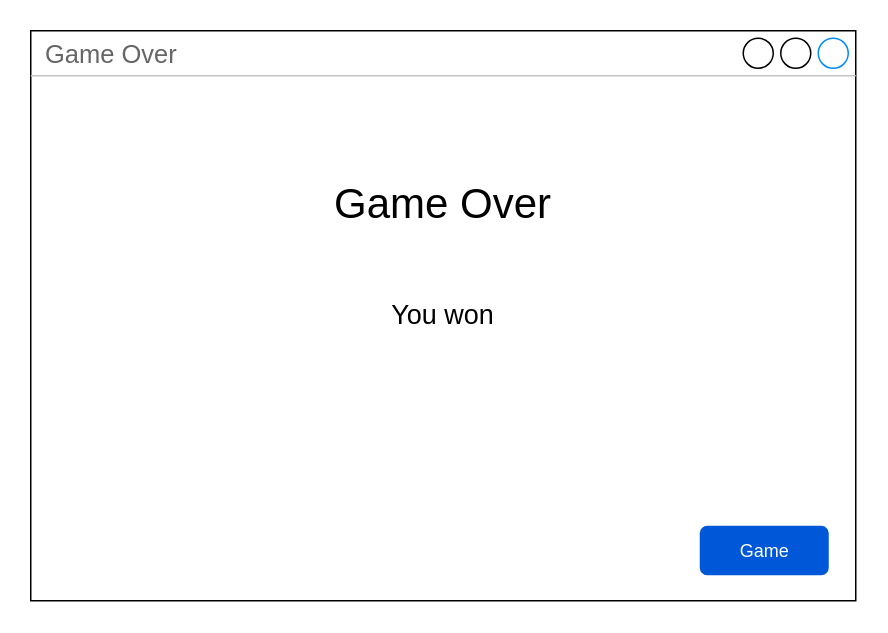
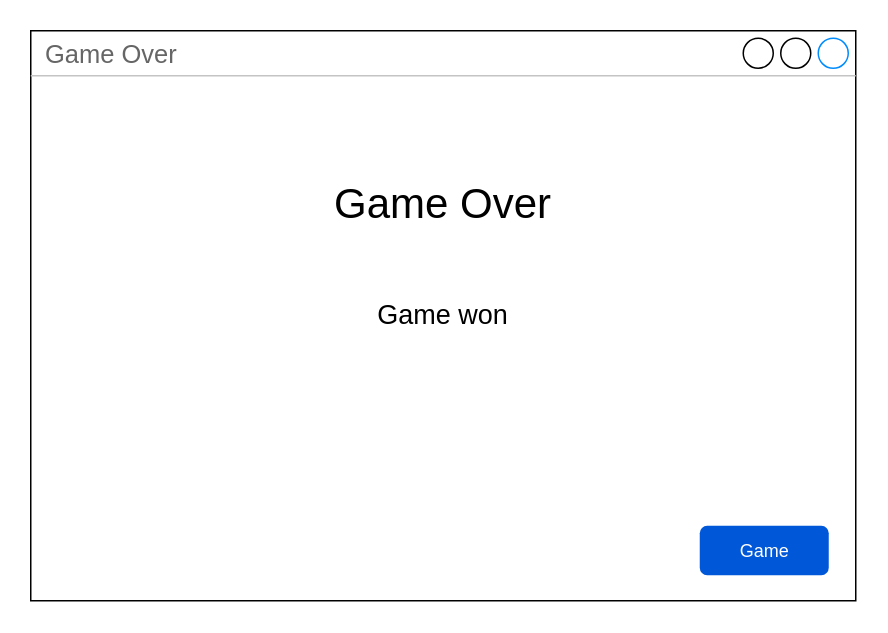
node "You won": label "You won" -> "Game won"
